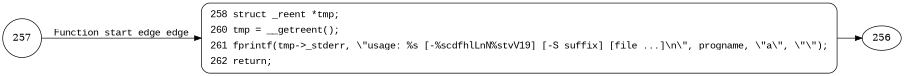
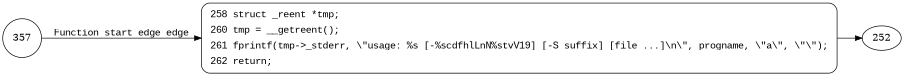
node "257": label "257" -> "357"
node "256": label "256" -> "252"
